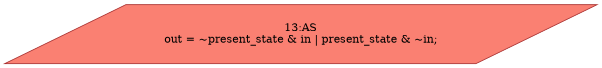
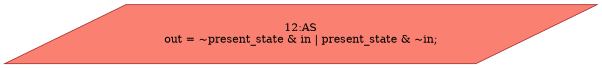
node "13:AS out = ~present_state & in | present_state & ~in;": label "13:AS out = ~present_state & in | present_state & ~in;" -> "12:AS out = ~present_state & in | present_state & ~in;"
